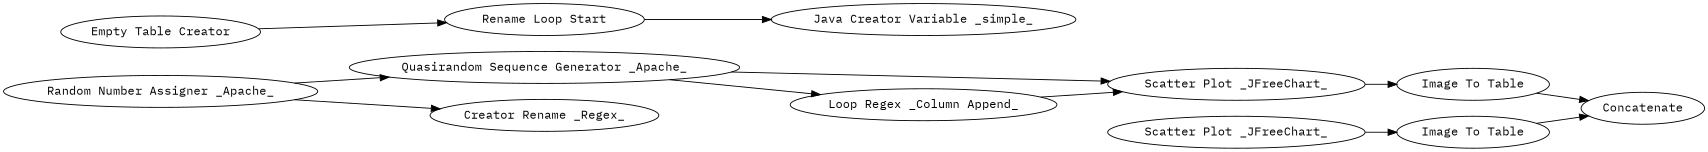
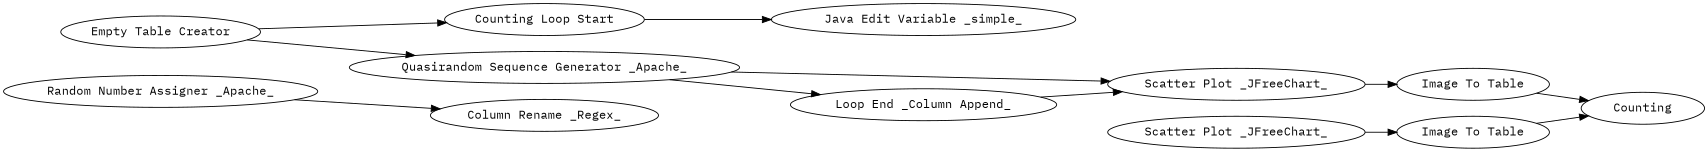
node "Rename Loop Start": label "Rename Loop Start" -> "Counting Loop Start"
node "Java Creator Variable _simple_": label "Java Creator Variable _simple_" -> "Java Edit Variable _simple_"
edge "Random Number Assigner _Apache_" -> "Quasirandom Sequence Generator _Apache_": now "Empty Table Creator" -> "Quasirandom Sequence Generator _Apache_"
node "Loop Regex _Column Append_": label "Loop Regex _Column Append_" -> "Loop End _Column Append_"
node "Concatenate": label "Concatenate" -> "Counting"
node "Creator Rename _Regex_": label "Creator Rename _Regex_" -> "Column Rename _Regex_"
